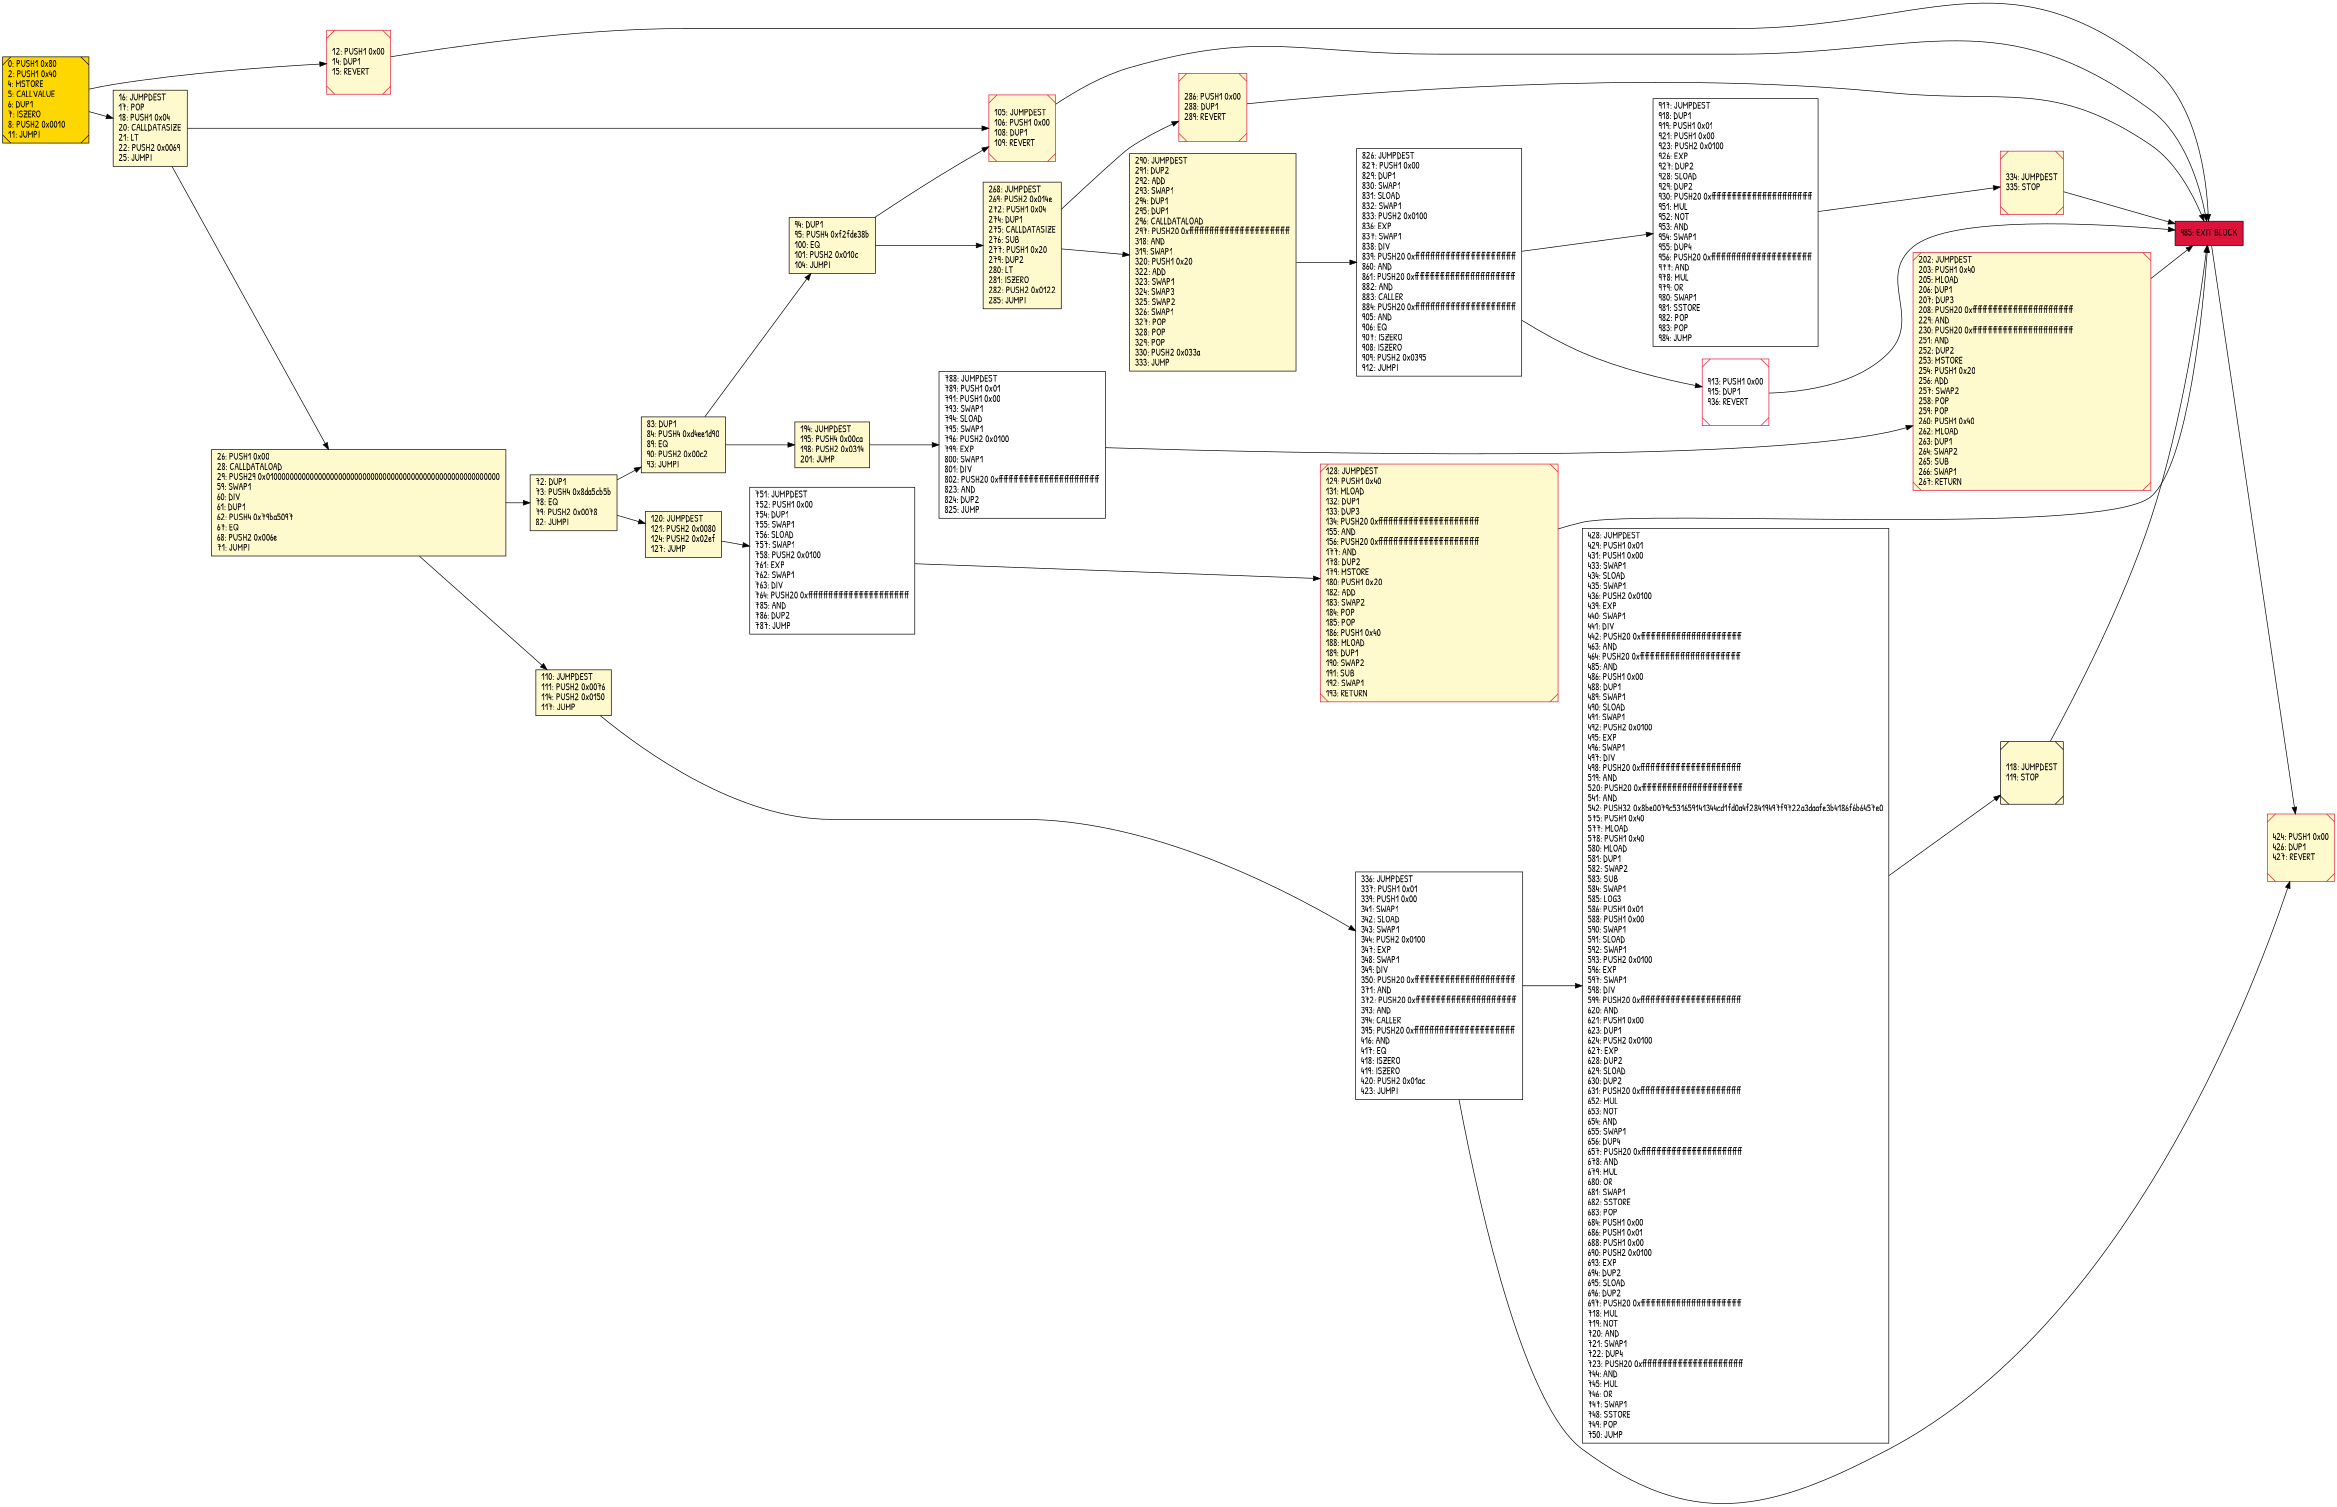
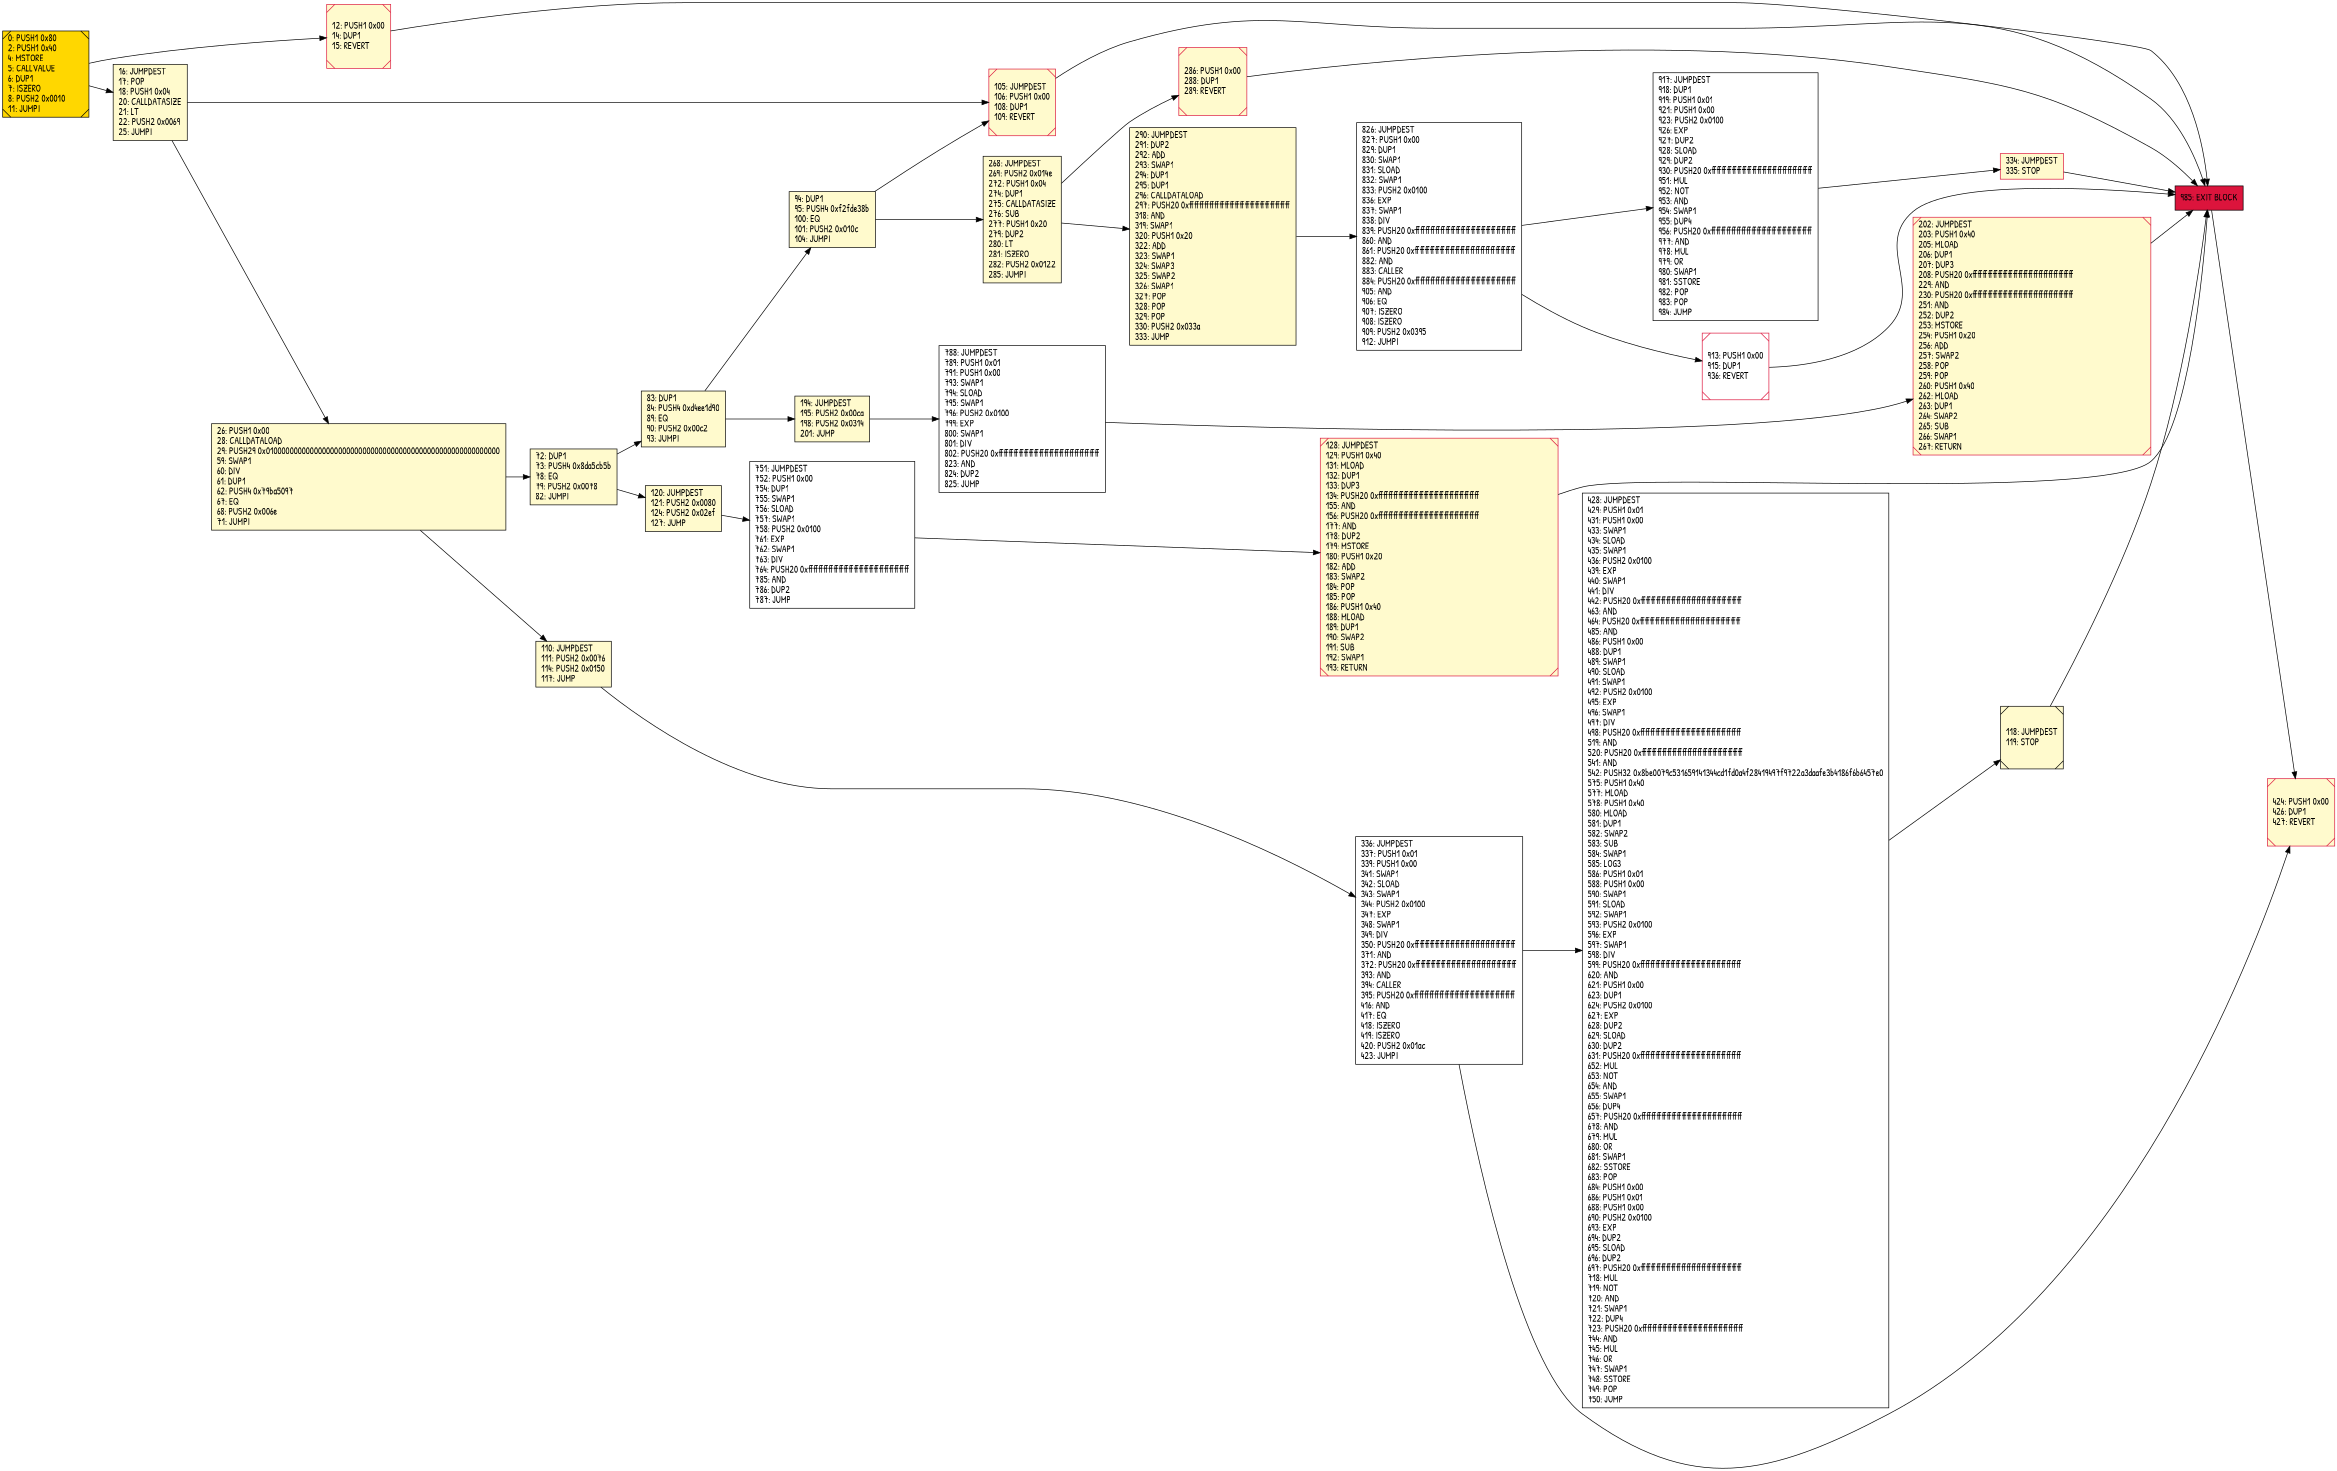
node "334: JUMPDEST 335: STOP": shape Msquare -> box
node "194: JUMPDEST 195: PUSH4 0x00ca 198: PUSH2 0x0314 201: JUMP": label "194: JUMPDEST 195: PUSH4 0x00ca 198: PUSH2 0x0314 201: JUMP" -> "194: JUMPDEST 195: PUSH2 0x00ca 198: PUSH2 0x0314 201: JUMP"
